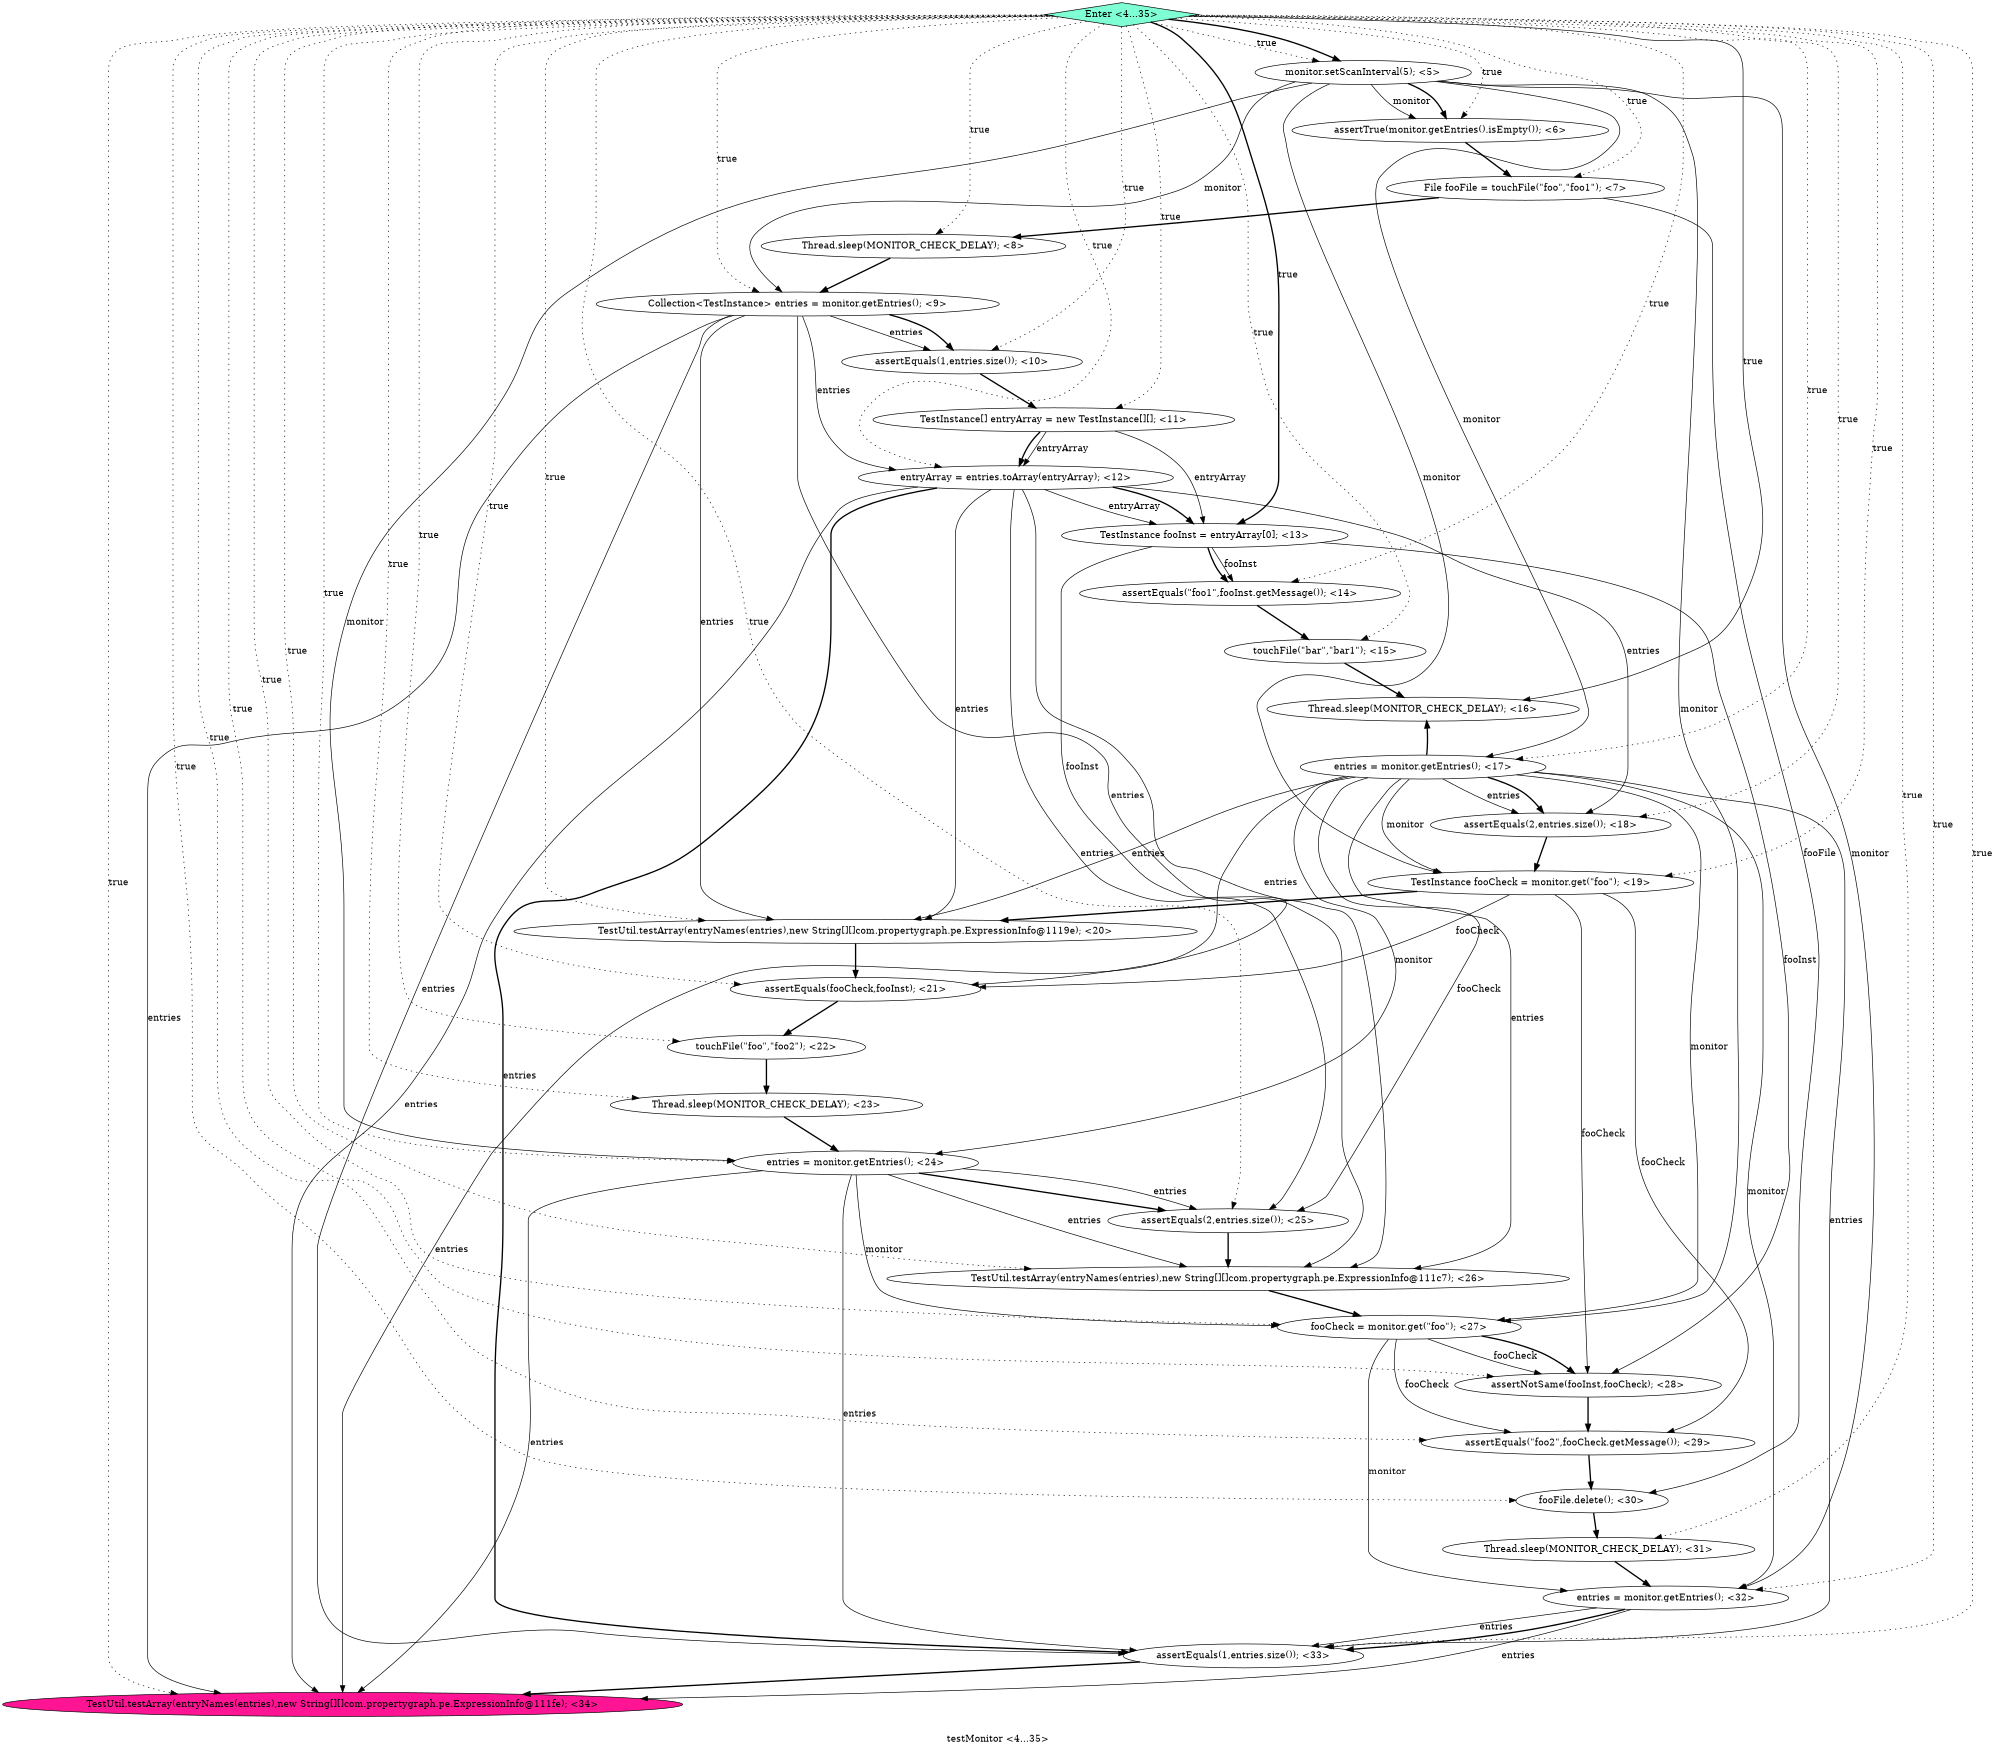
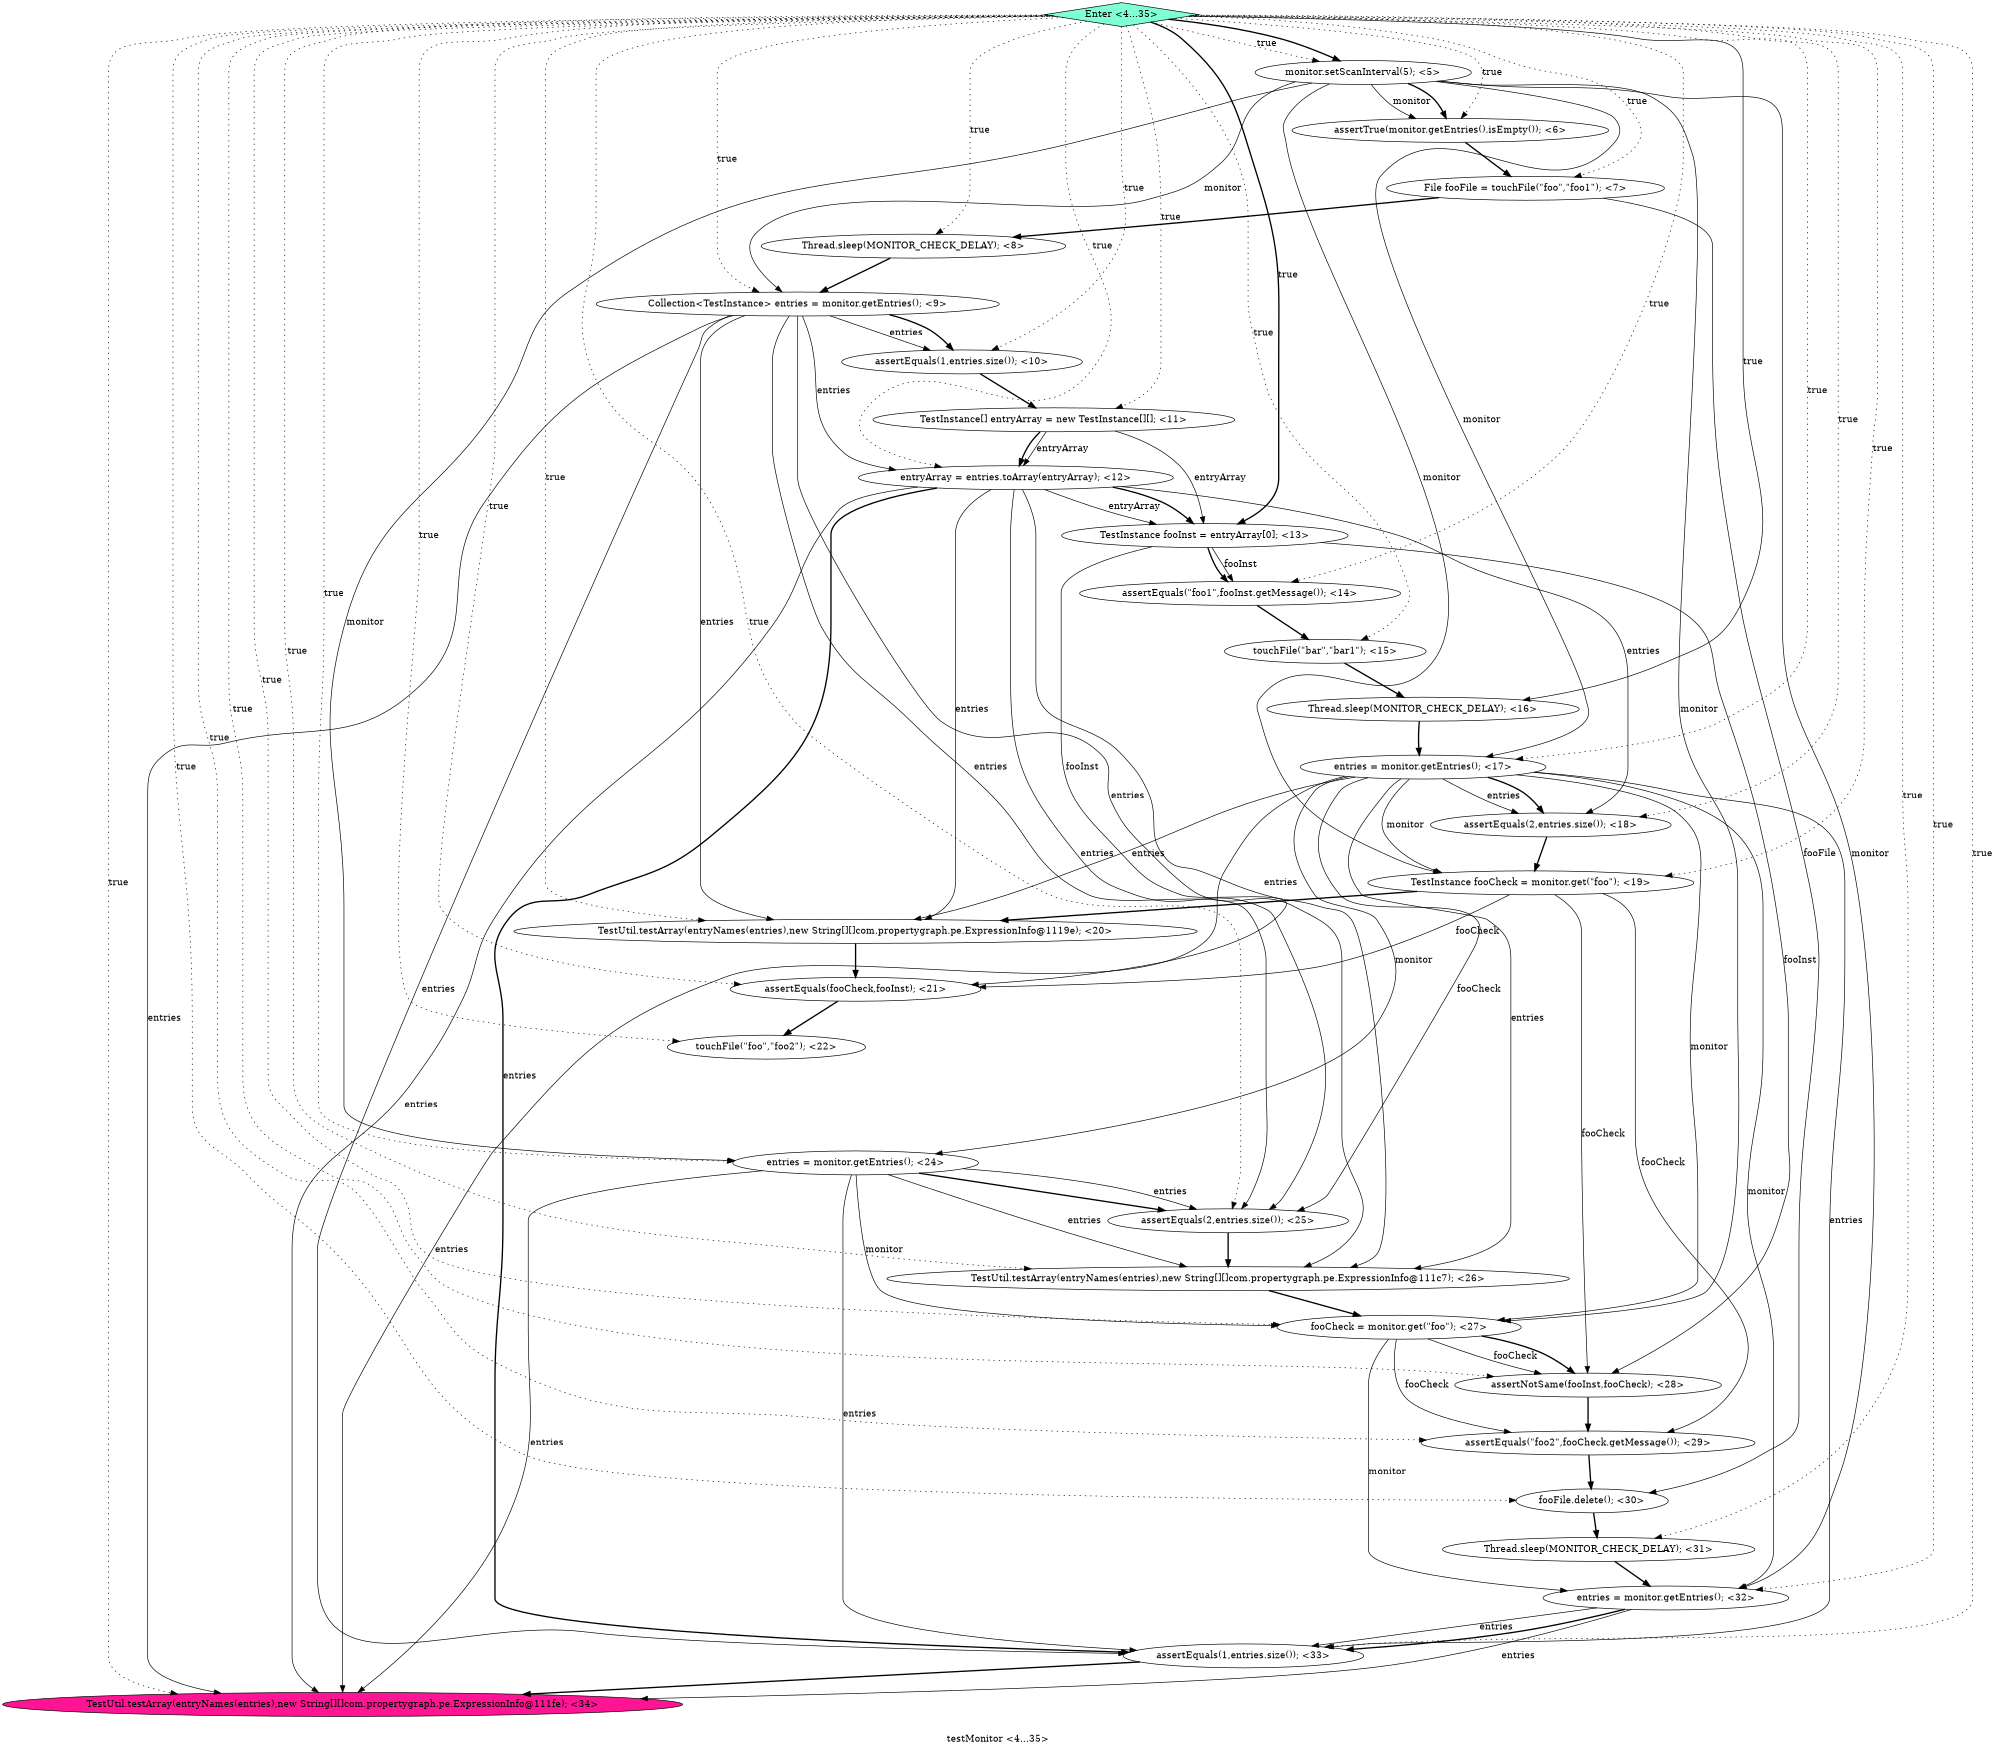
edge "entries = monitor.getEntries(); <17>" -> "Thread.sleep(MONITOR_CHECK_DELAY); <16>": reversed
edge "Collection<TestInstance> entries = monitor.getEntries(); <9>" -> "assertEquals(2,entries.size()); <25>": added, label "entries"
node "Thread.sleep(MONITOR_CHECK_DELAY); <23>": removed
